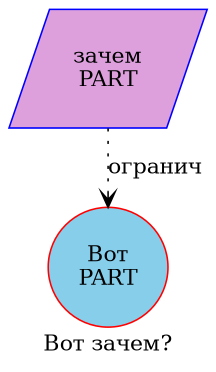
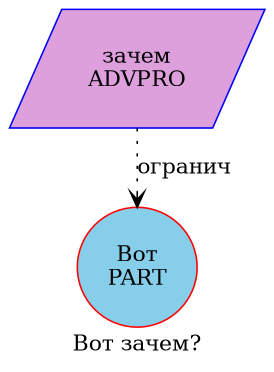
node "зачем PART": label "зачем PART" -> "зачем ADVPRO"
